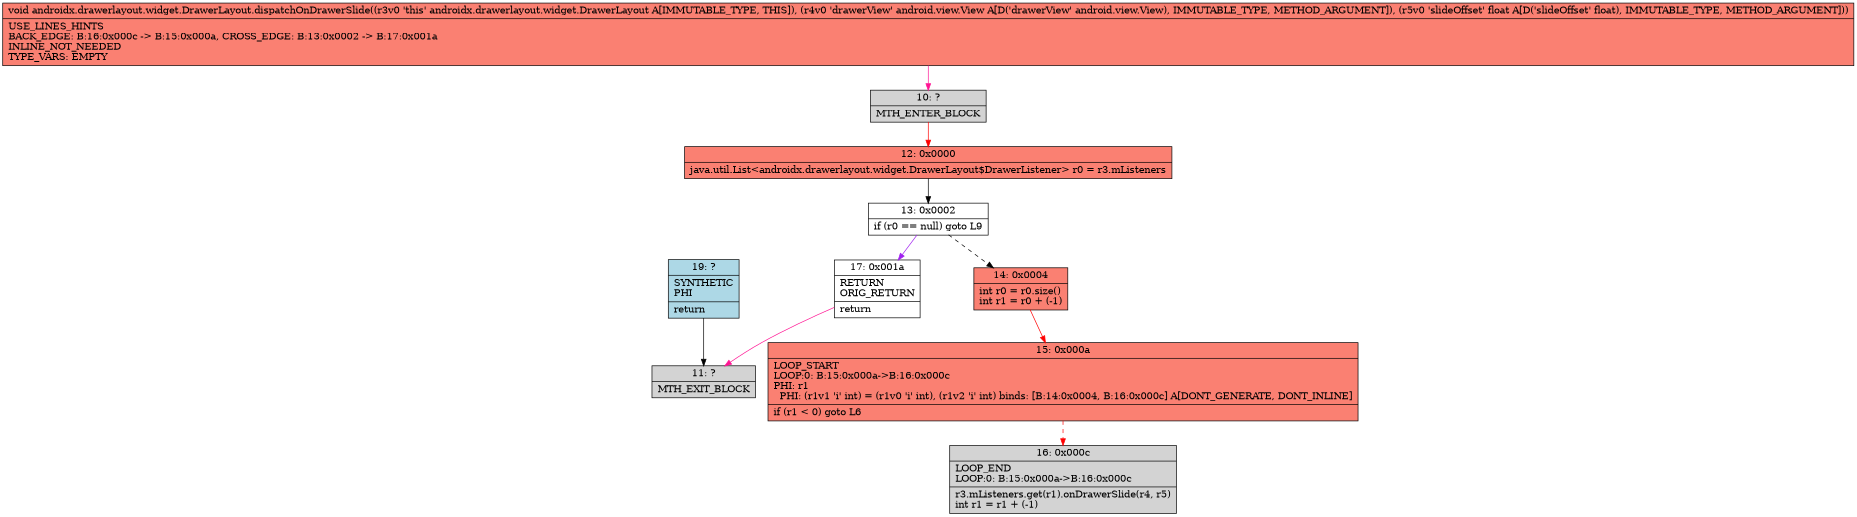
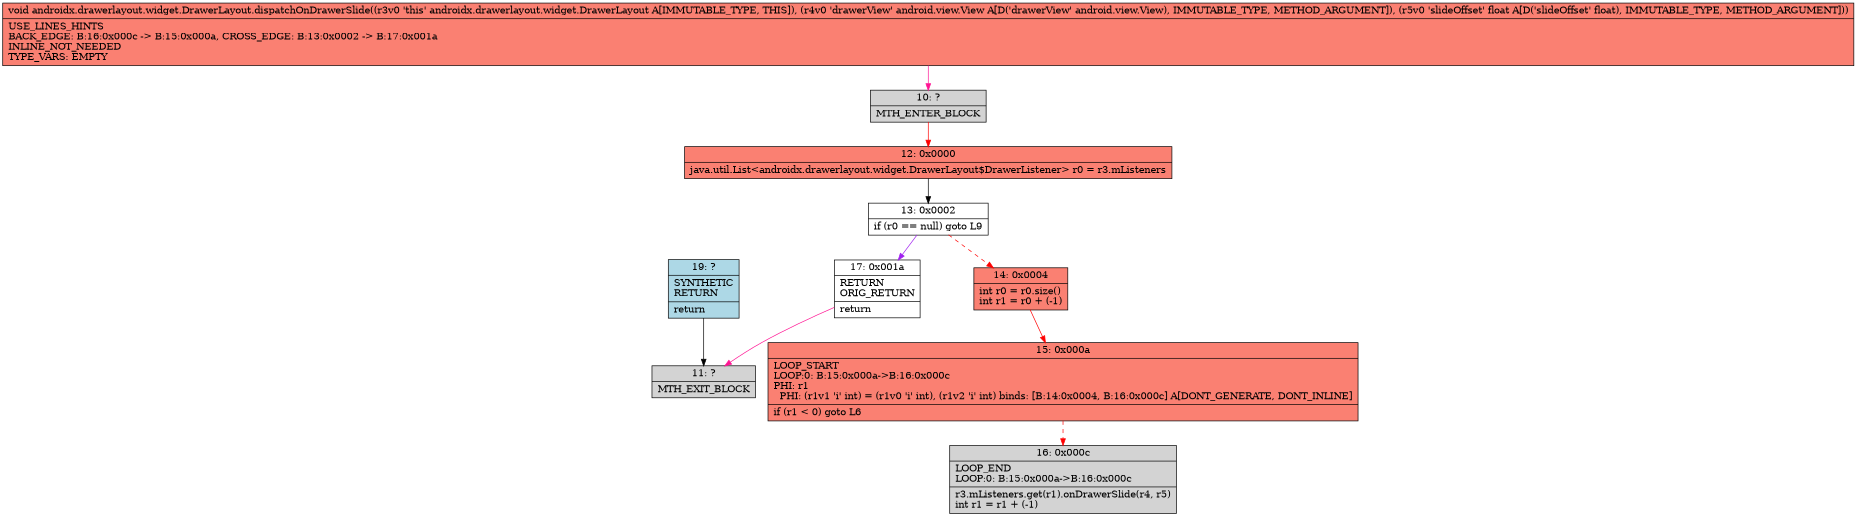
edge "13: 0x0002" -> "14: 0x0004": color black -> red
node "19: ?": text "PHI" -> "RETURN"
